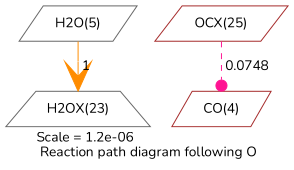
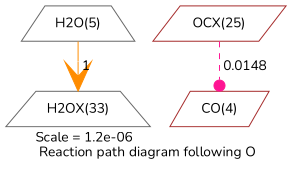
node "H2O(5)": shape parallelogram -> trapezium
edge "OCX(25)" -> "CO(4)": label " 0.0748" -> " 0.0148"
node "H2OX(23)": label "H2OX(23)" -> "H2OX(33)"
